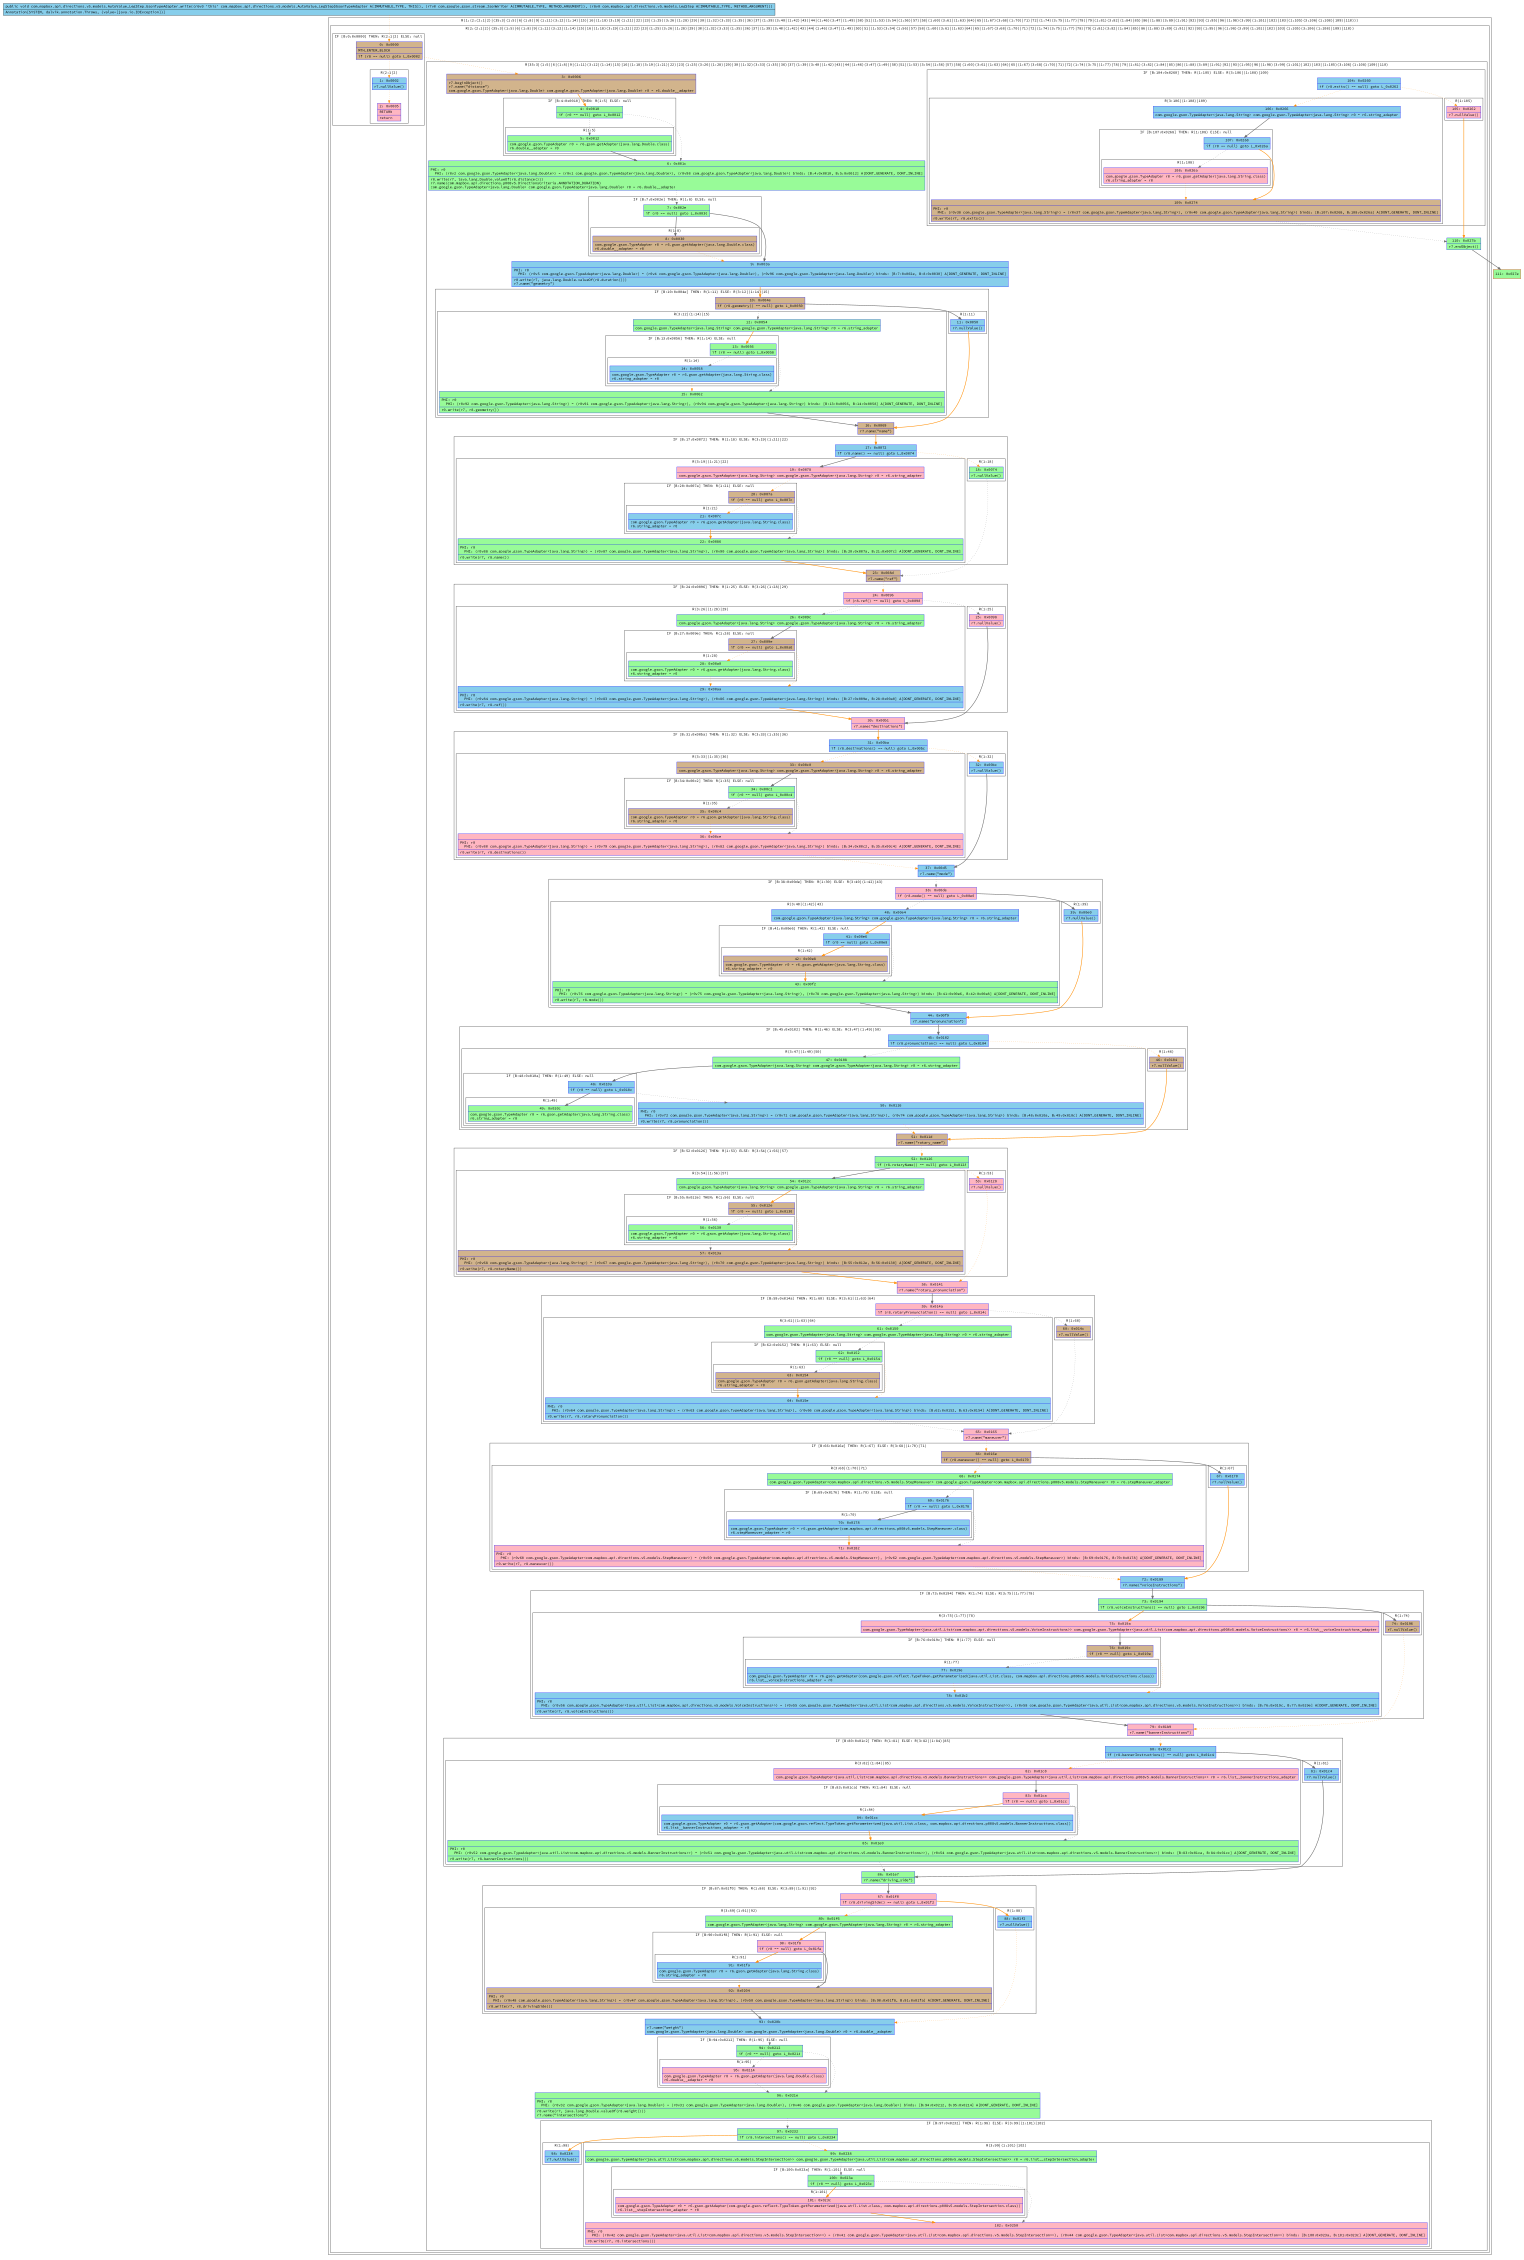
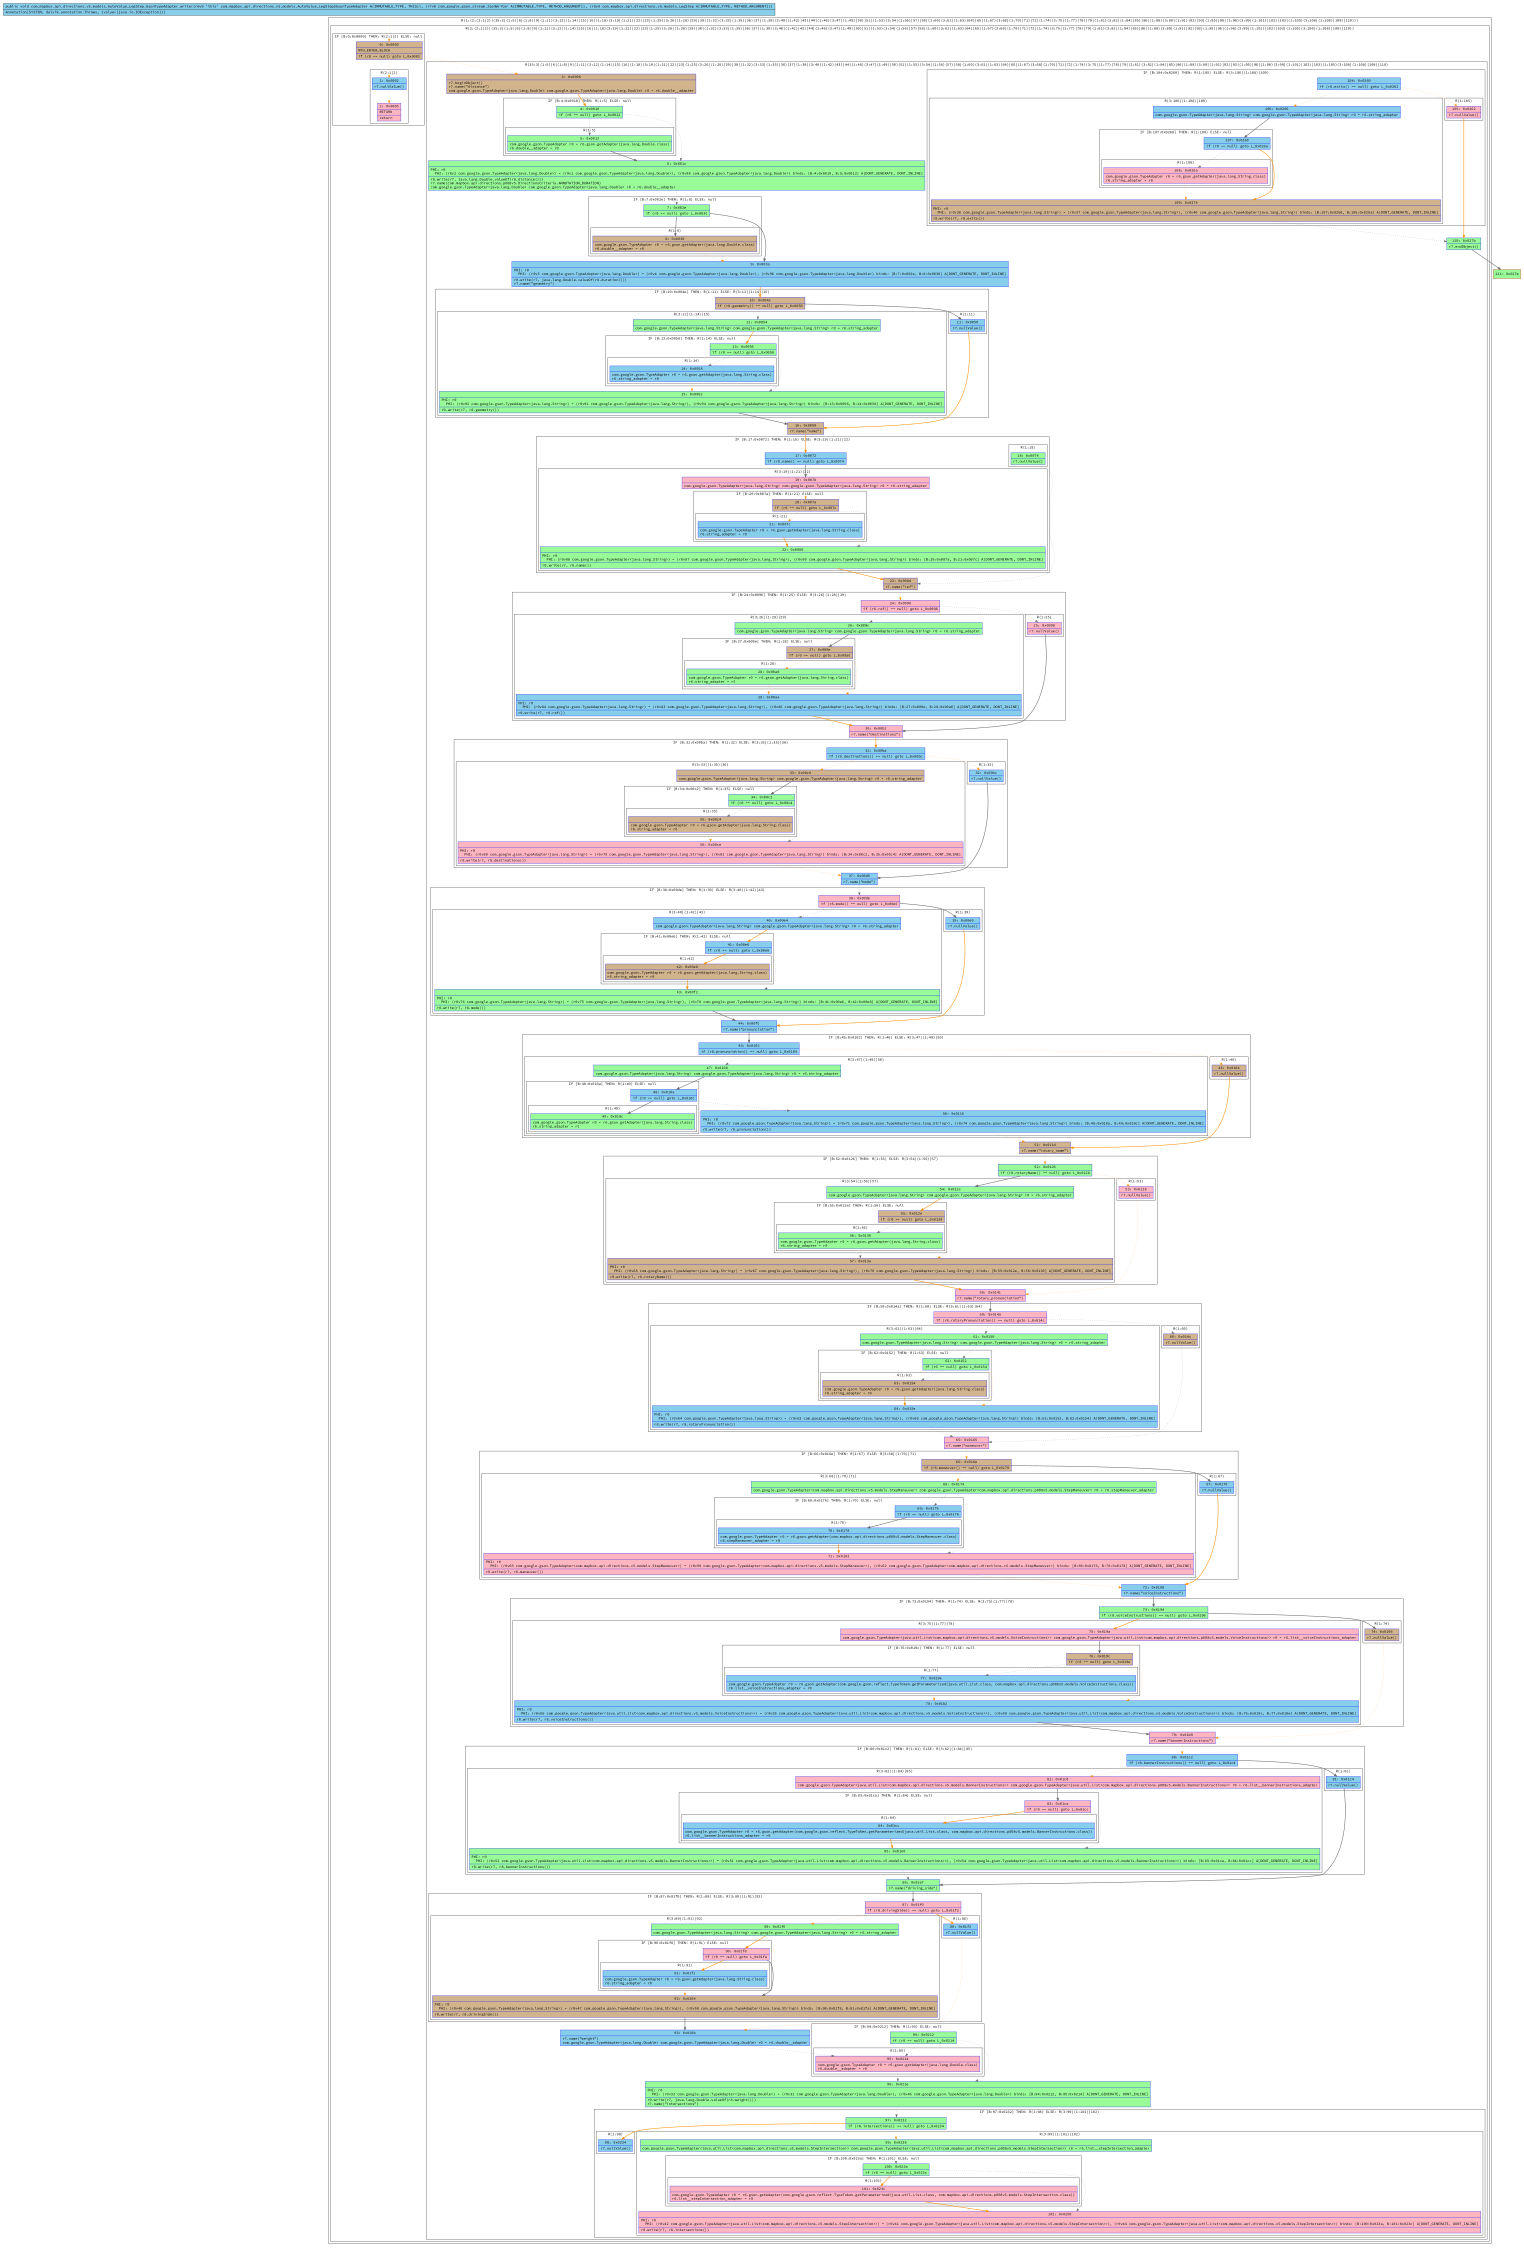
edge "17: 0x0072" -> "18: 0x0074": removed
edge "93: 0x020b" -> "94: 0x0212": now "93: 0x020b" -> "95: 0x0214"
